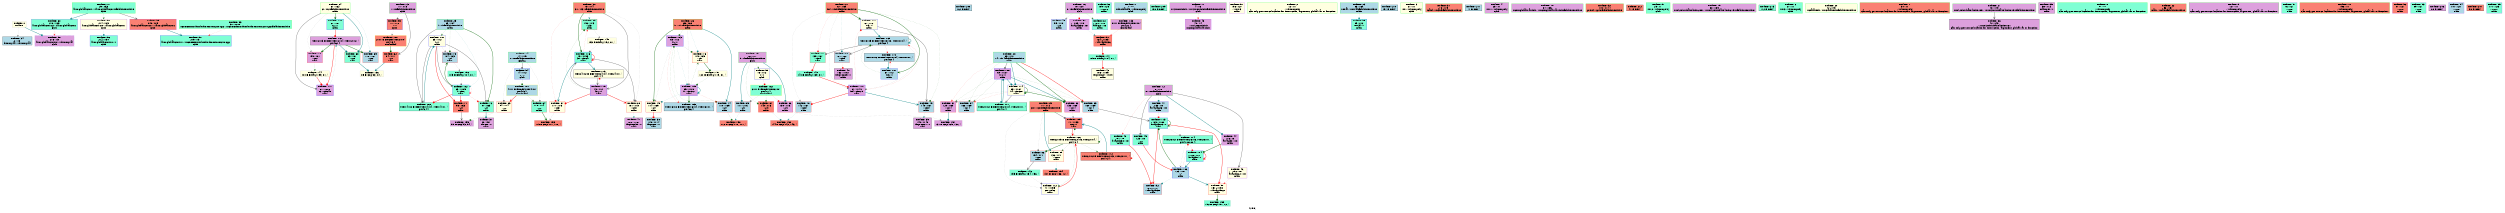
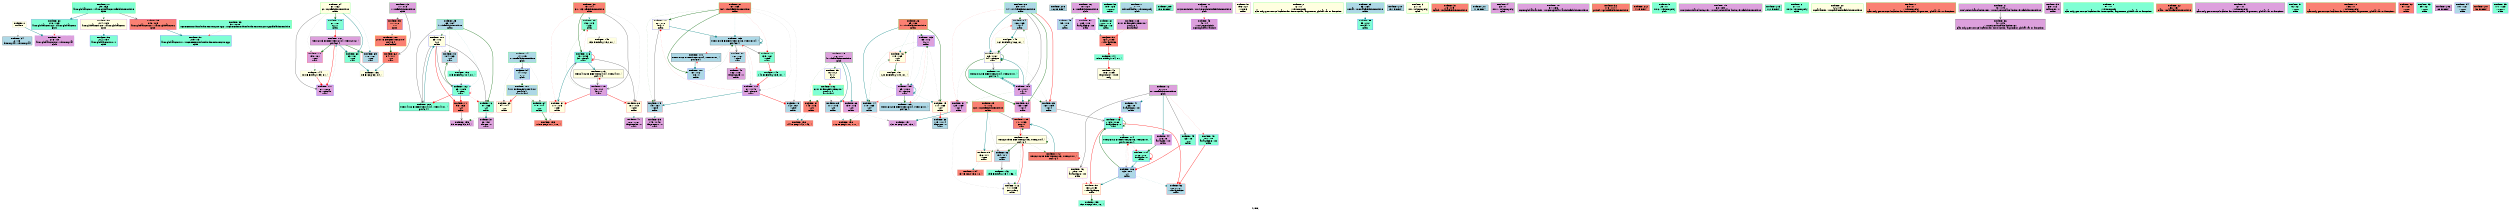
edge "NodeID: 27" -> "NodeID: 80": now "NodeID: 27" -> "NodeID: 165"
node "NodeID: 145": added
node "NodeID: 14": text "Binary" -> "Glob"
node "NodeID: 42": text "main" -> "only"
